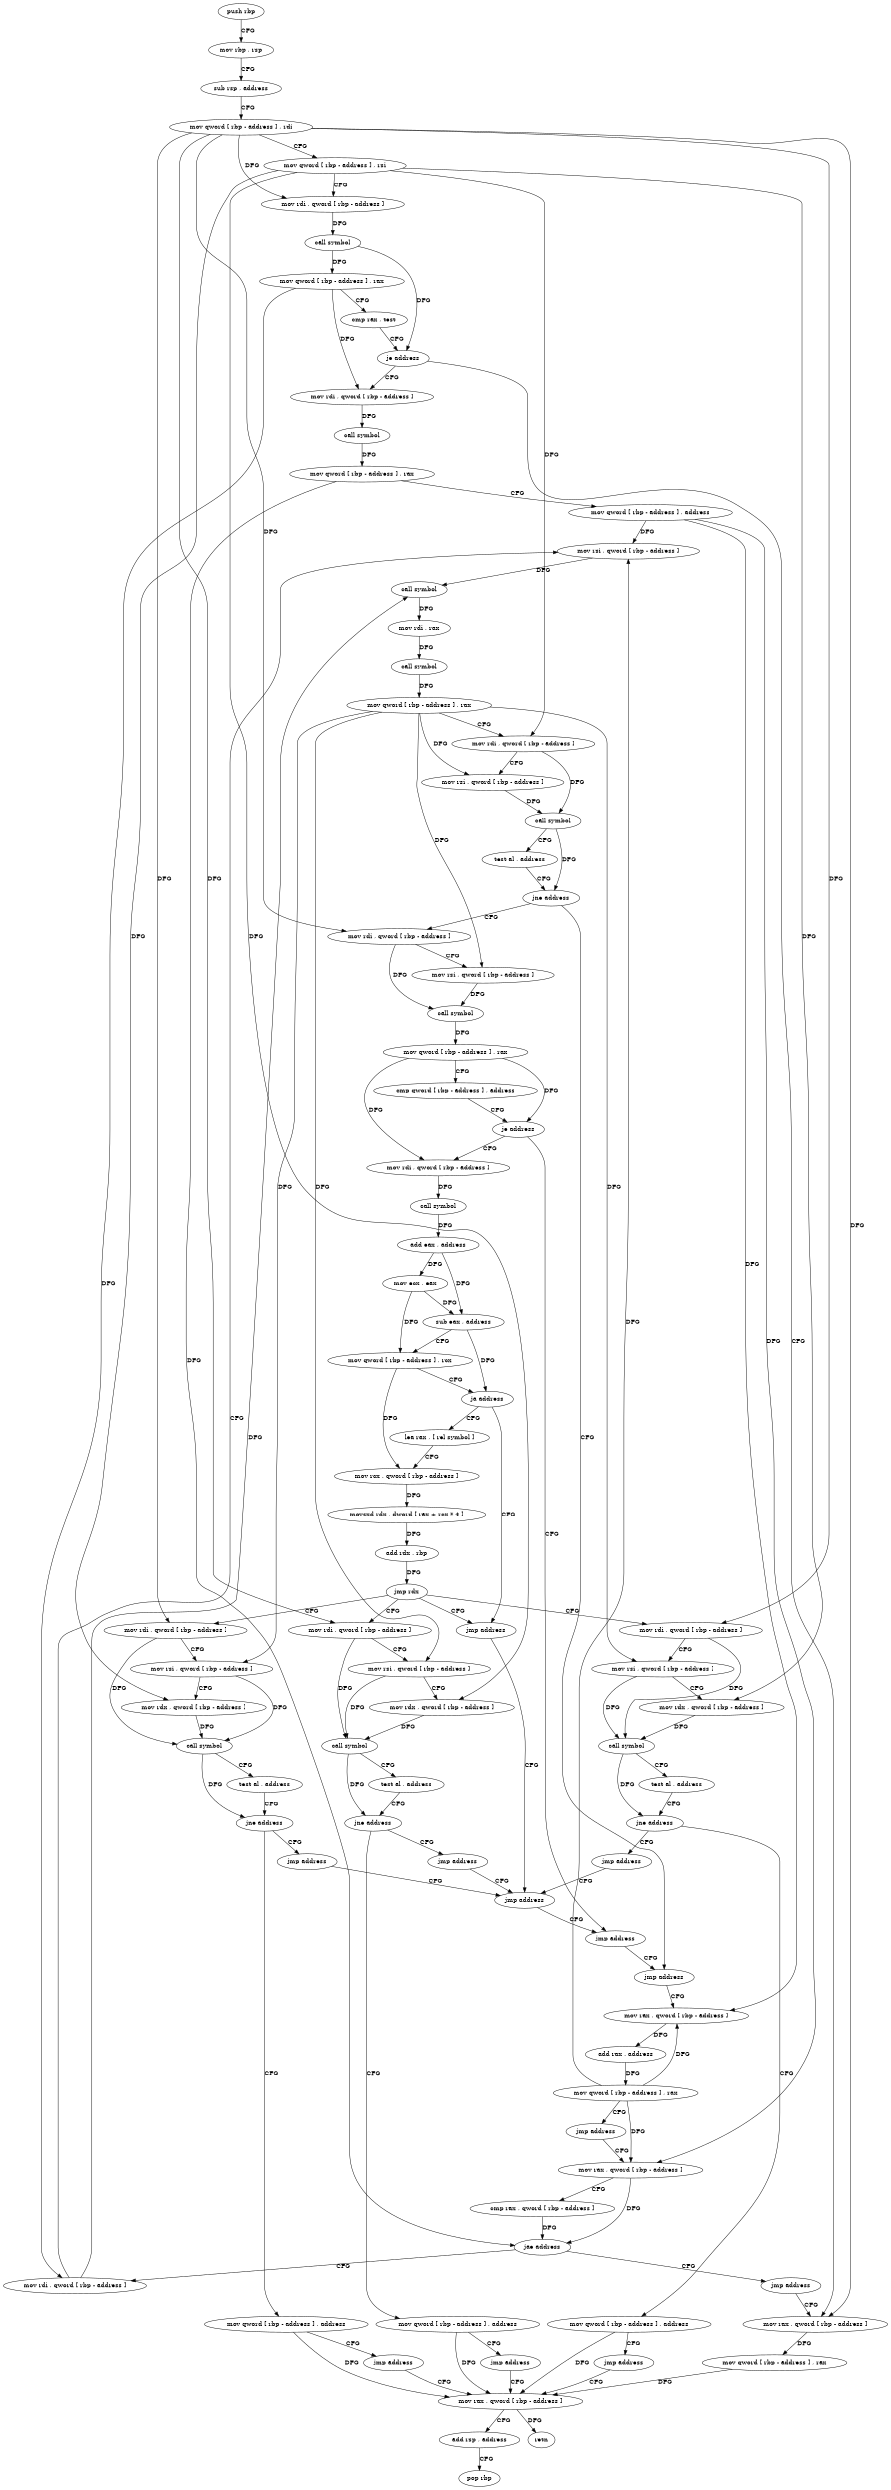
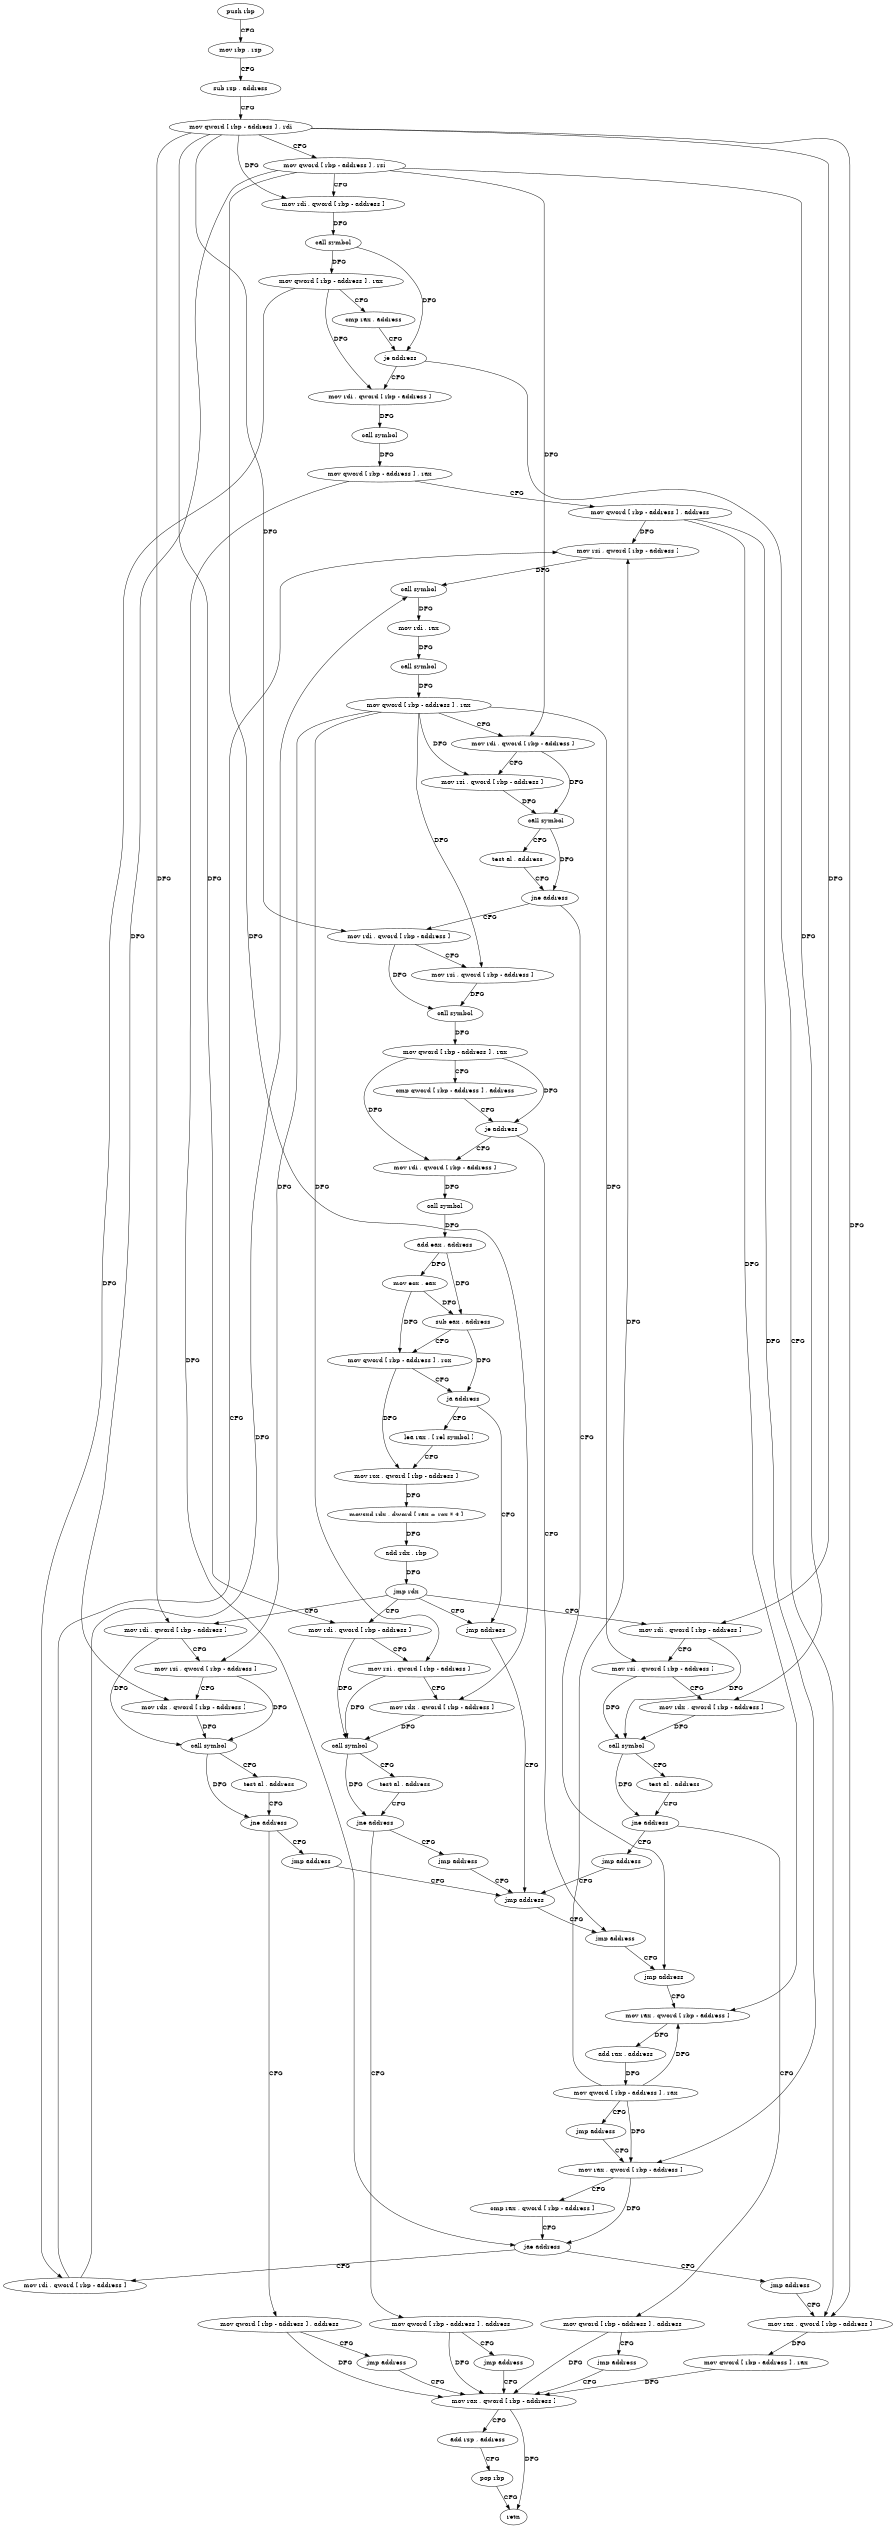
node "cmp rax , test": label "cmp rax , test" -> "cmp rax , address"
edge "cmp rax , qword [ rbp - address ]" -> "jae address": label "DFG" -> "CFG"
edge "pop rbp" -> "retn": added, label "CFG"
